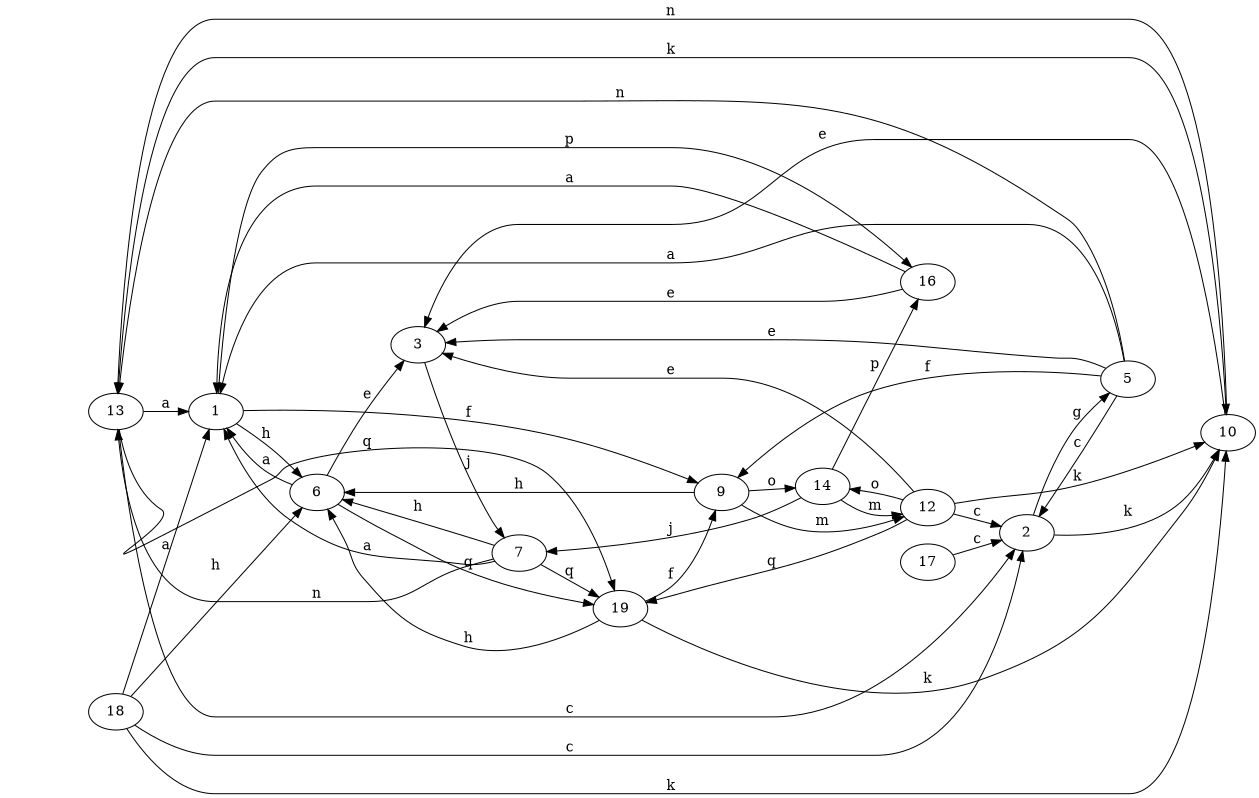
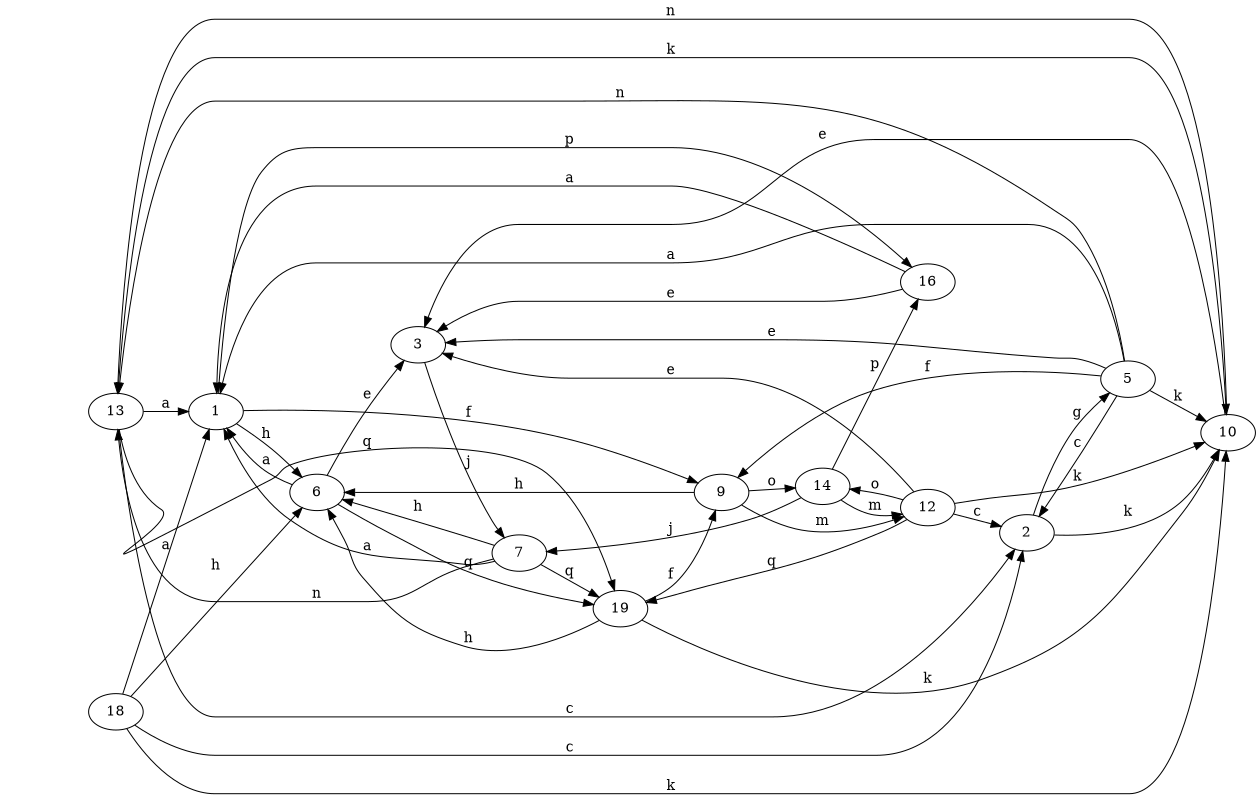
edge "5" -> "10": added, label "k"
node "17": removed
